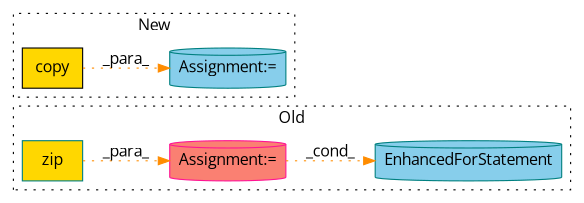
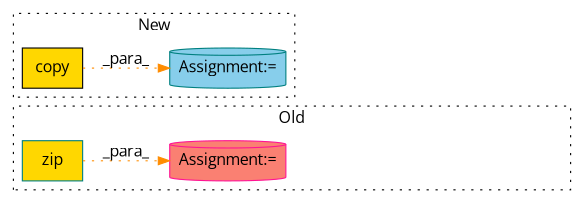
node "EnhancedForStatement": removed
